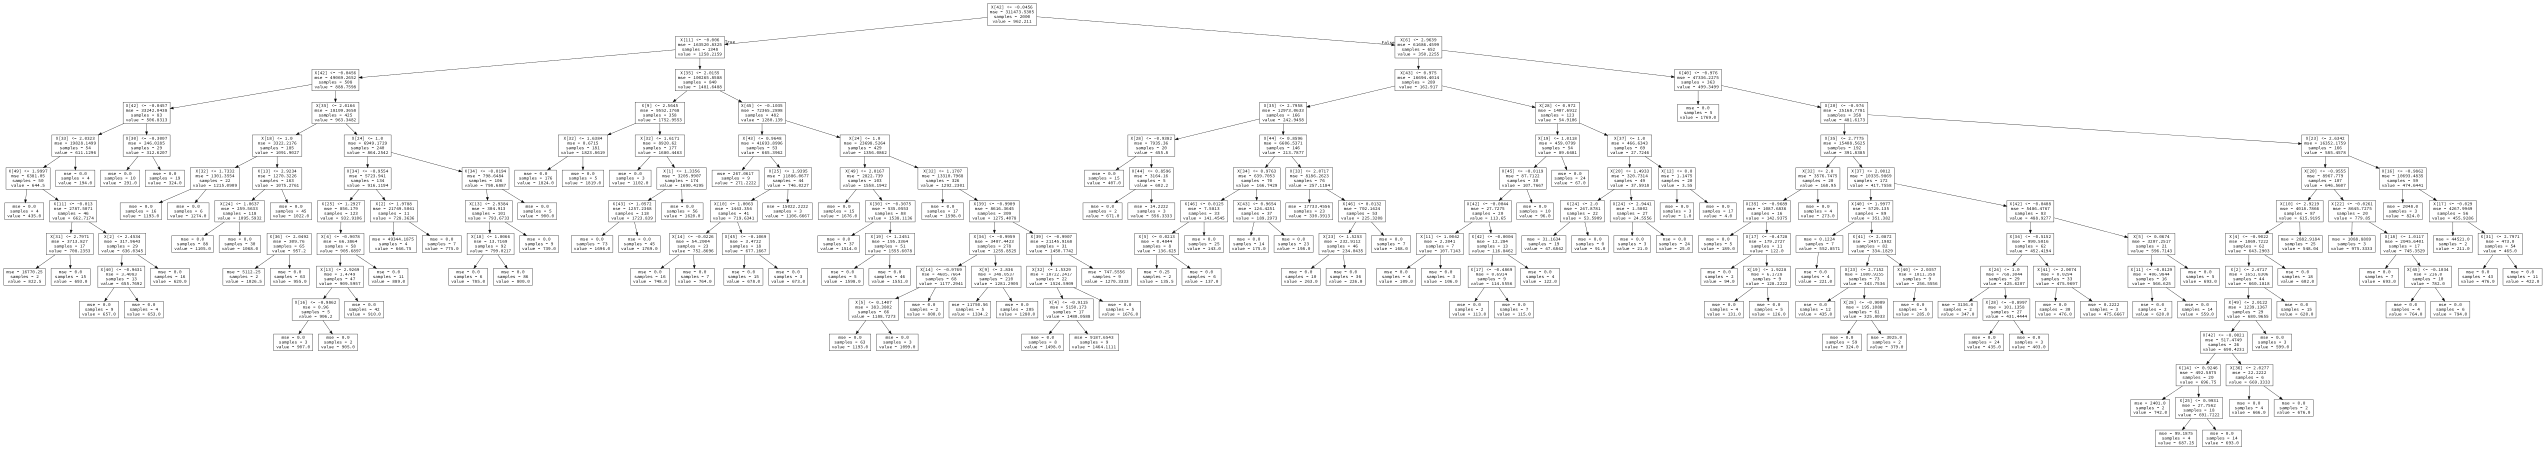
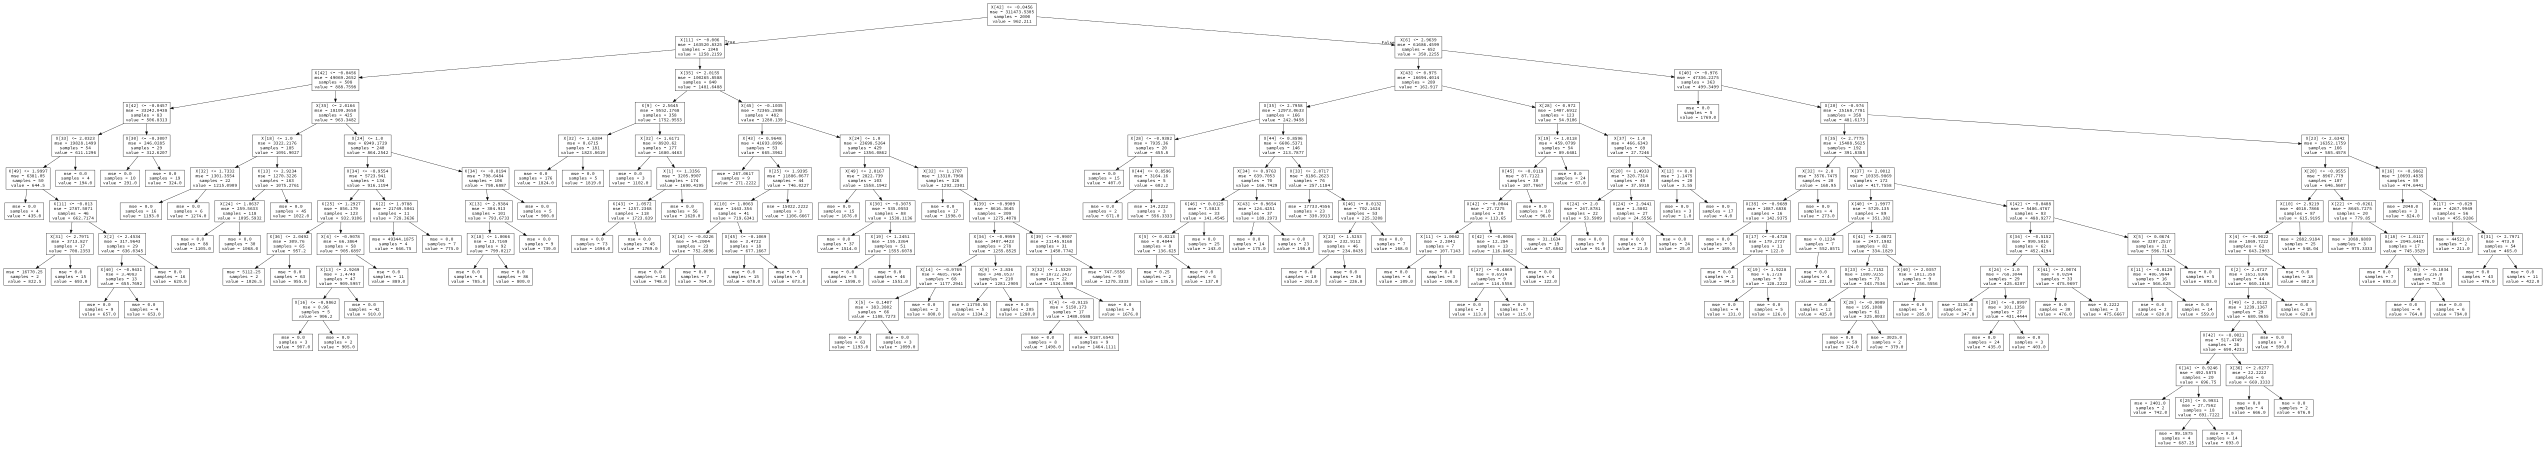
edge "X[25] <= 1.2927 mse = 856.179 samples = 123 value = 932.9106" -> "X[36] <= 2.0492 mse = 309.76 samples = 65 value = 957.2": added
